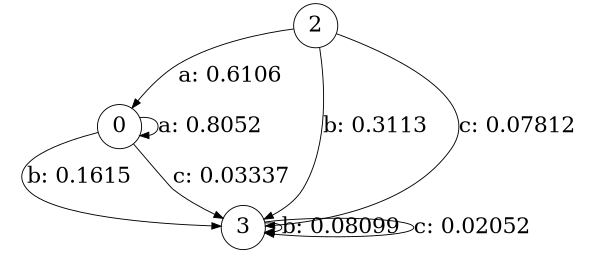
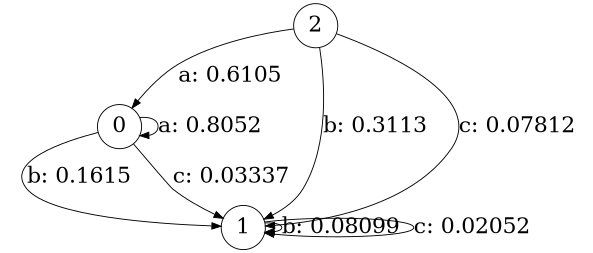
edge "2" -> "0": label "a: 0.6106   " -> "a: 0.6105   "
node "3": label "3" -> "1"
